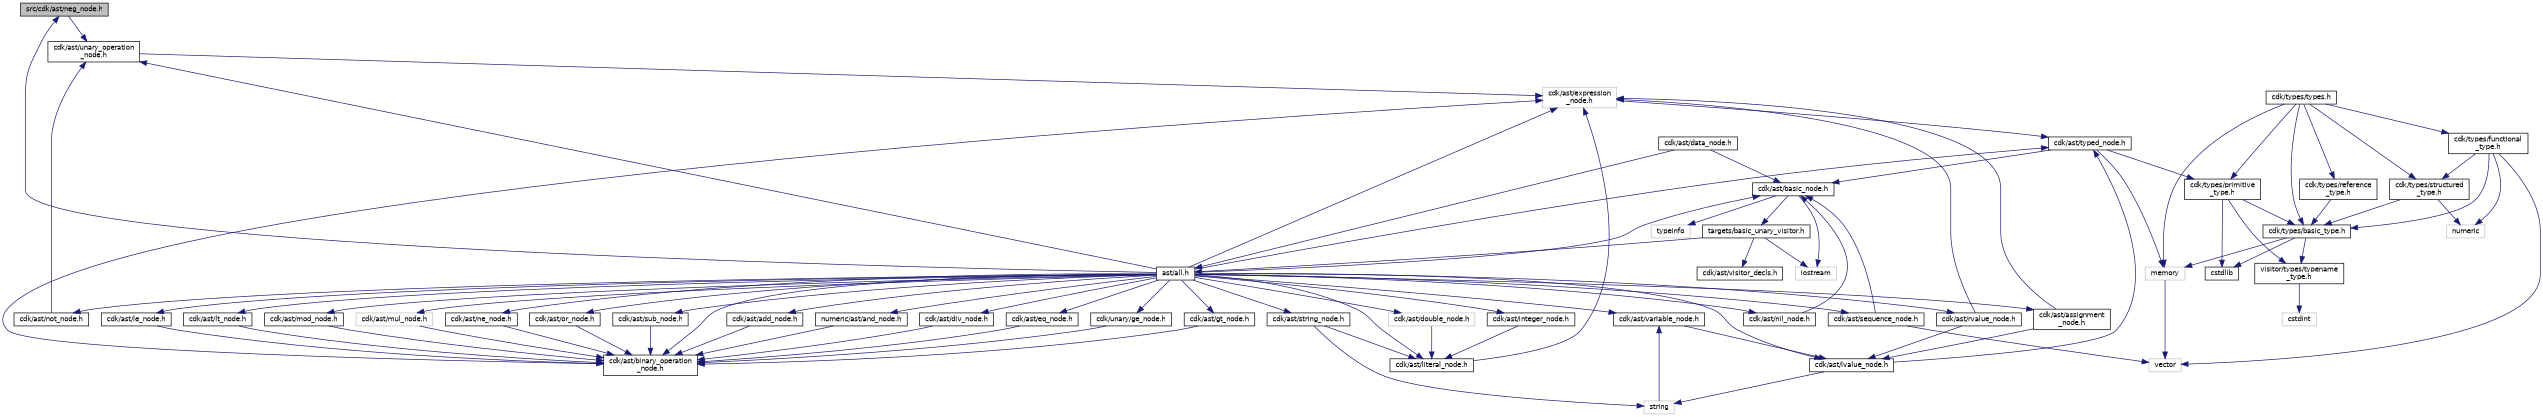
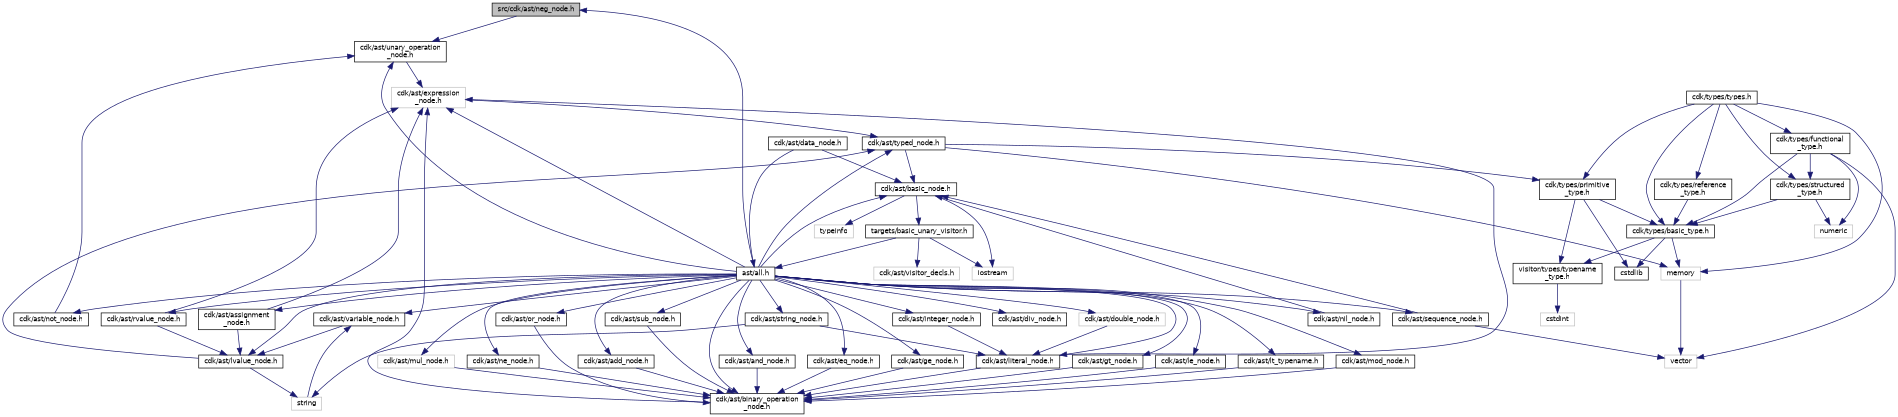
node "cdk/ast/visitor_decls.h": color black -> grey75
node "cdk/ast/lt_node.h": label "cdk/ast/lt_node.h" -> "cdk/ast/lt_typename.h"
node "numeric/ast/and_node.h": label "numeric/ast/and_node.h" -> "cdk/ast/and_node.h"
node "cdk/unary/ge_node.h": label "cdk/unary/ge_node.h" -> "cdk/ast/ge_node.h"
edge "cdk/ast/div_node.h" -> "cdk/ast/binary_operation _node.h": now "cdk/ast/literal_node.h" -> "cdk/ast/binary_operation _node.h"
